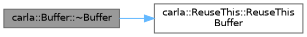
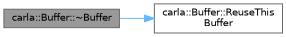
node "carla::ReuseThis::ReuseThis Buffer": label "carla::ReuseThis::ReuseThis Buffer" -> "carla::Buffer::ReuseThis Buffer"
